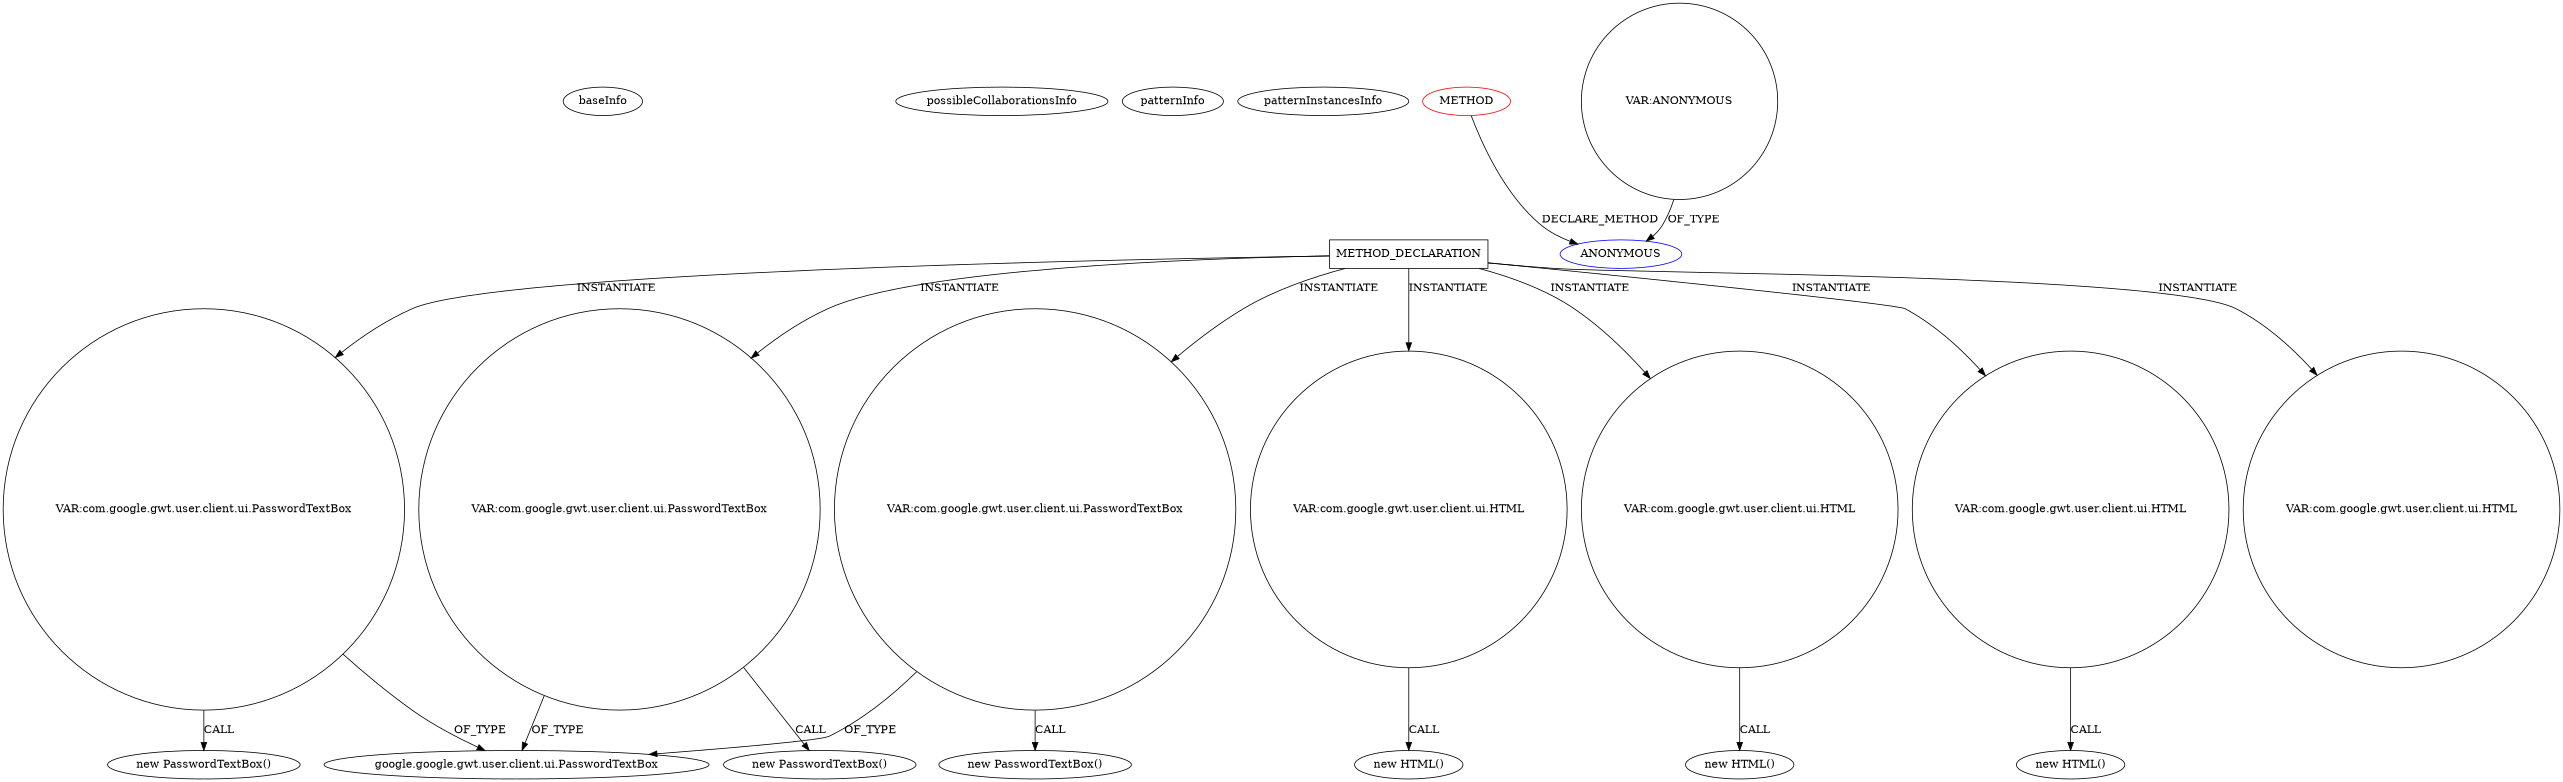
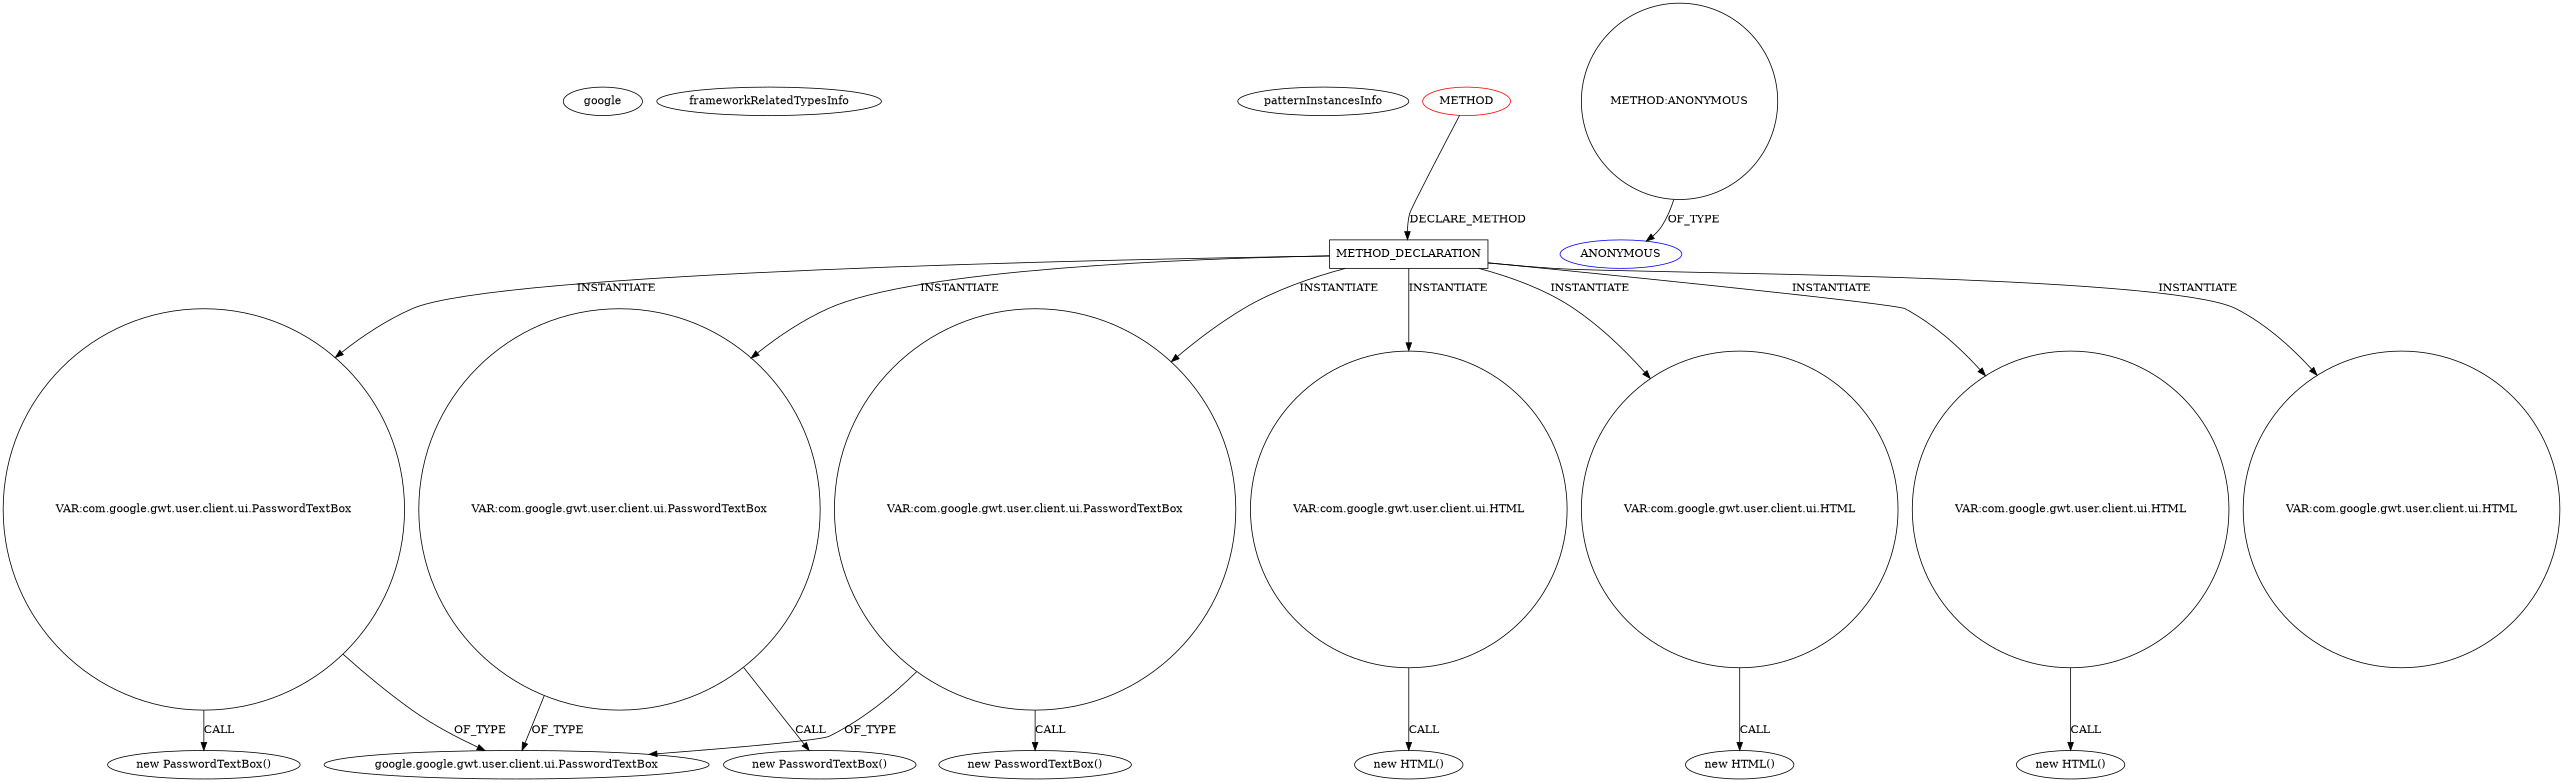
node "baseInfo": label "baseInfo" -> "google"
node "frameworkRelatedTypesInfo": added
node "possibleCollaborationsInfo": removed
node "patternInfo": removed
node "VAR:ANONYMOUS": label "VAR:ANONYMOUS" -> "METHOD:ANONYMOUS"
edge "METHOD" -> "ANONYMOUS": now "METHOD" -> "METHOD_DECLARATION"
